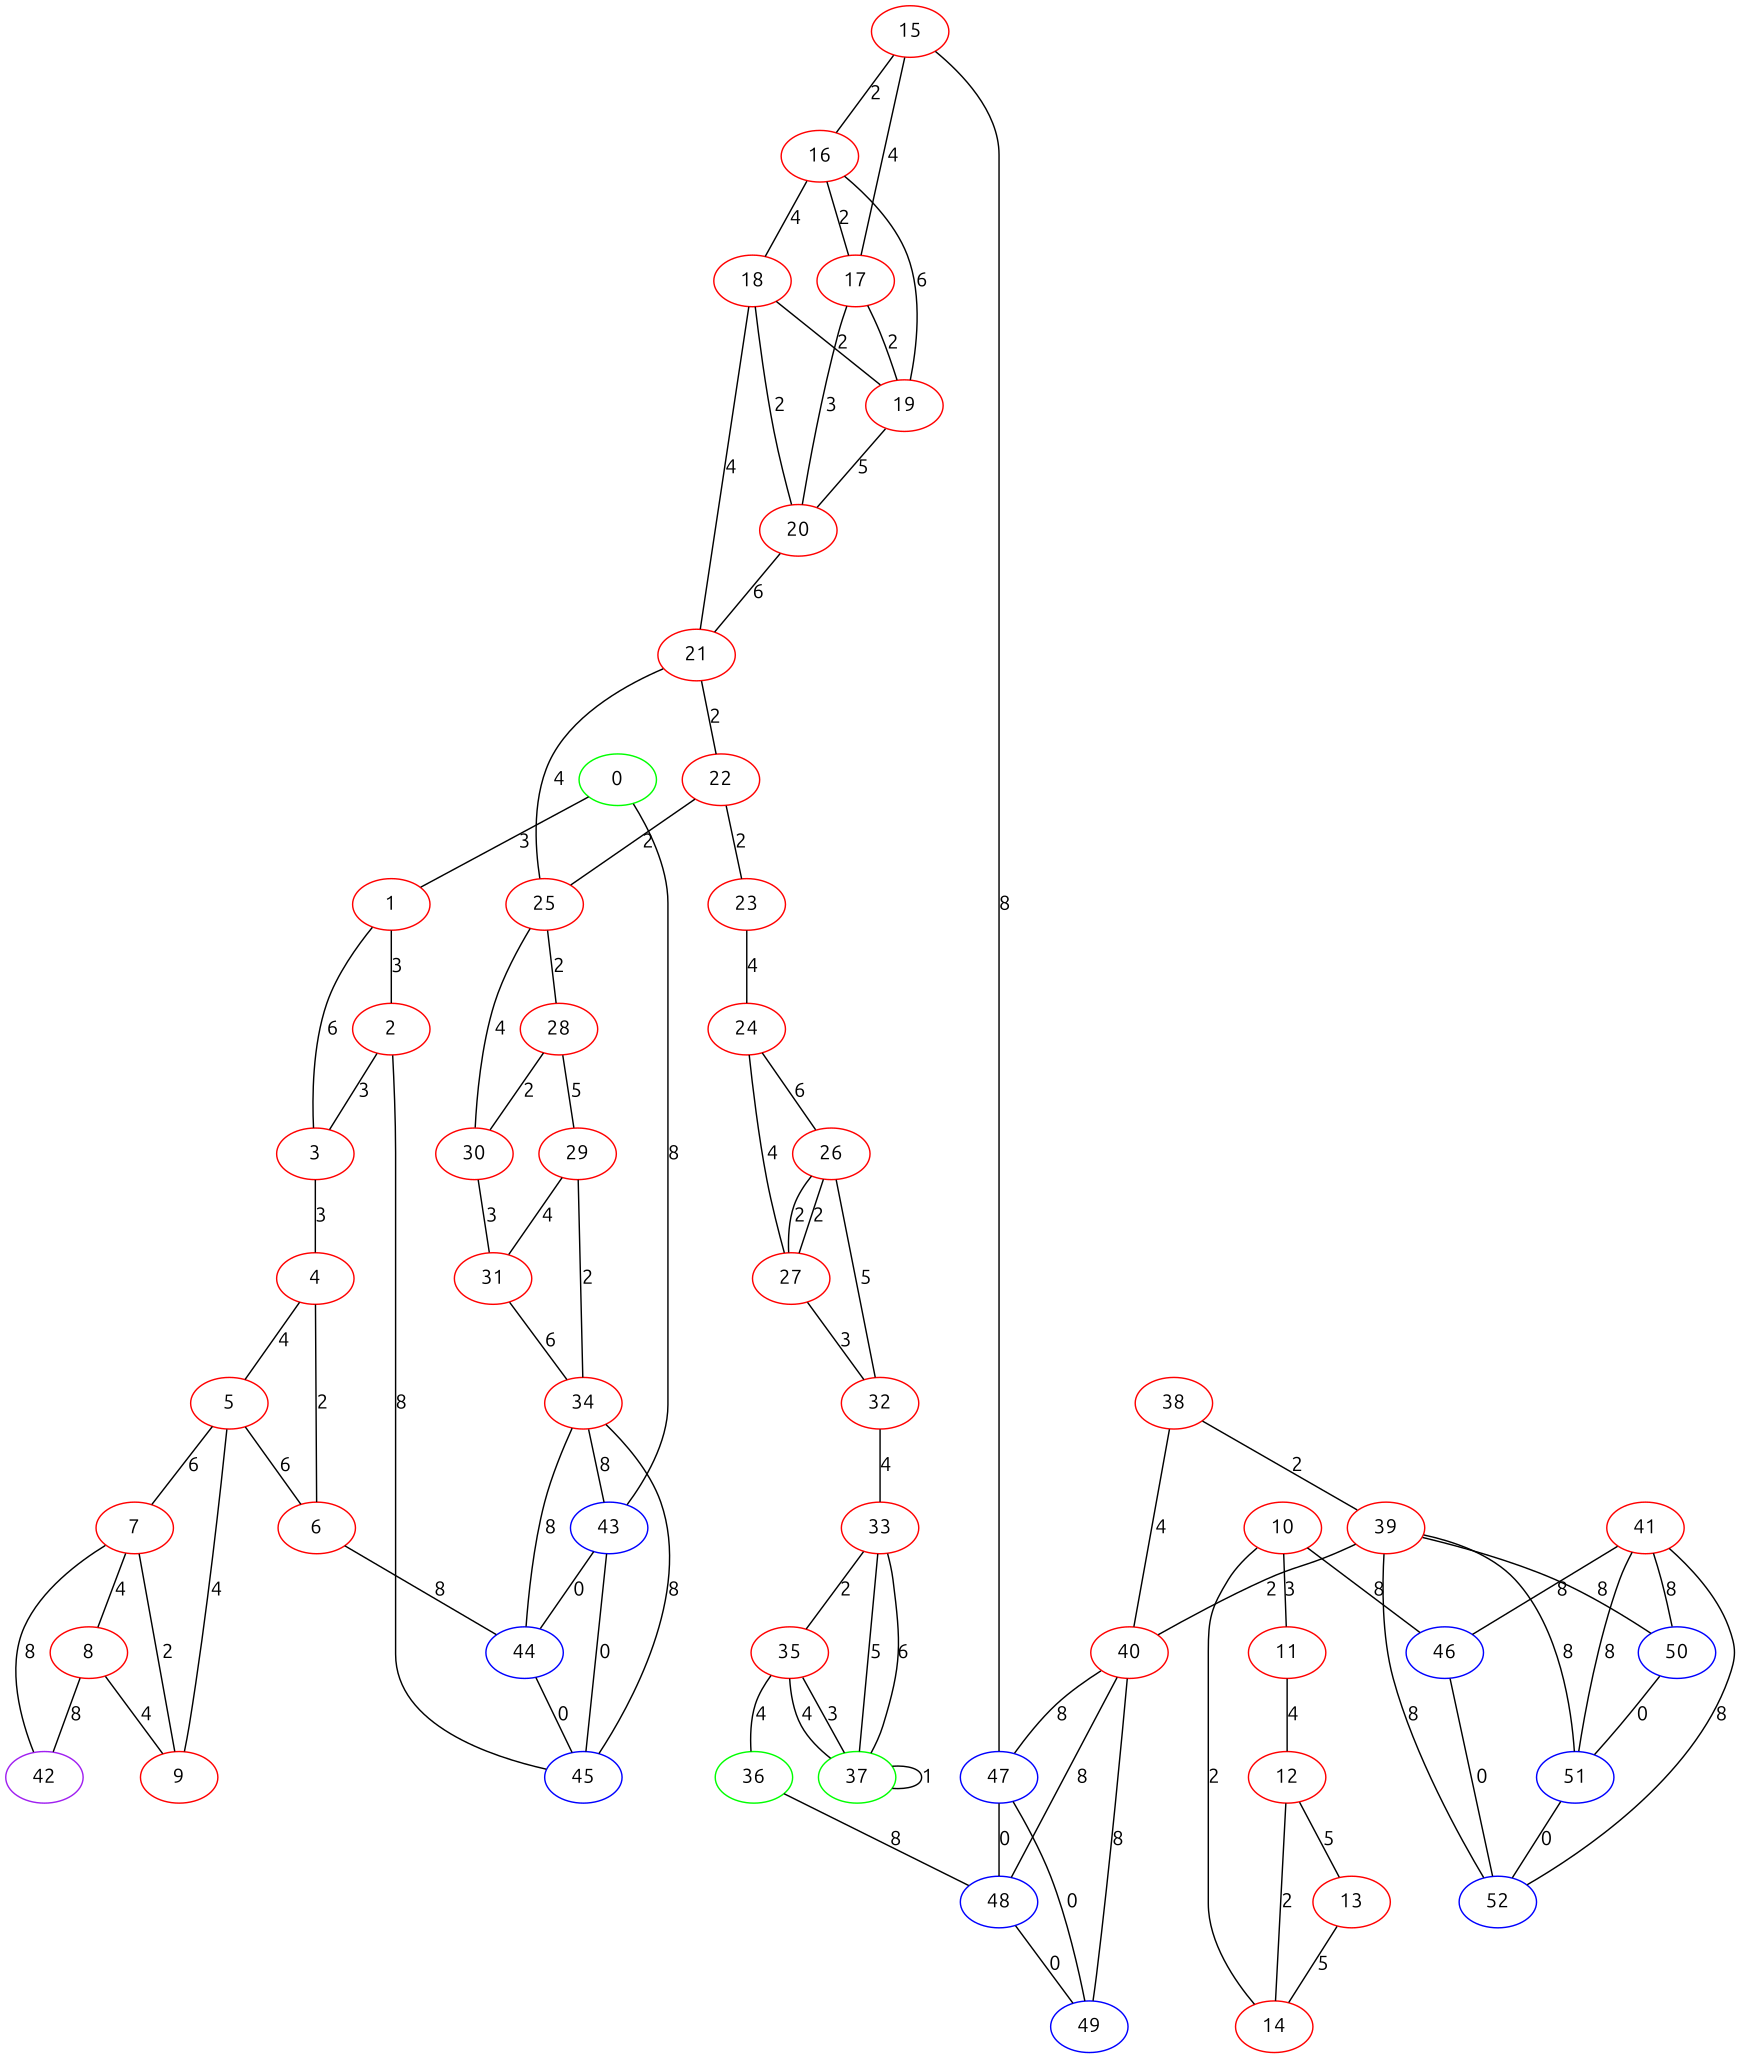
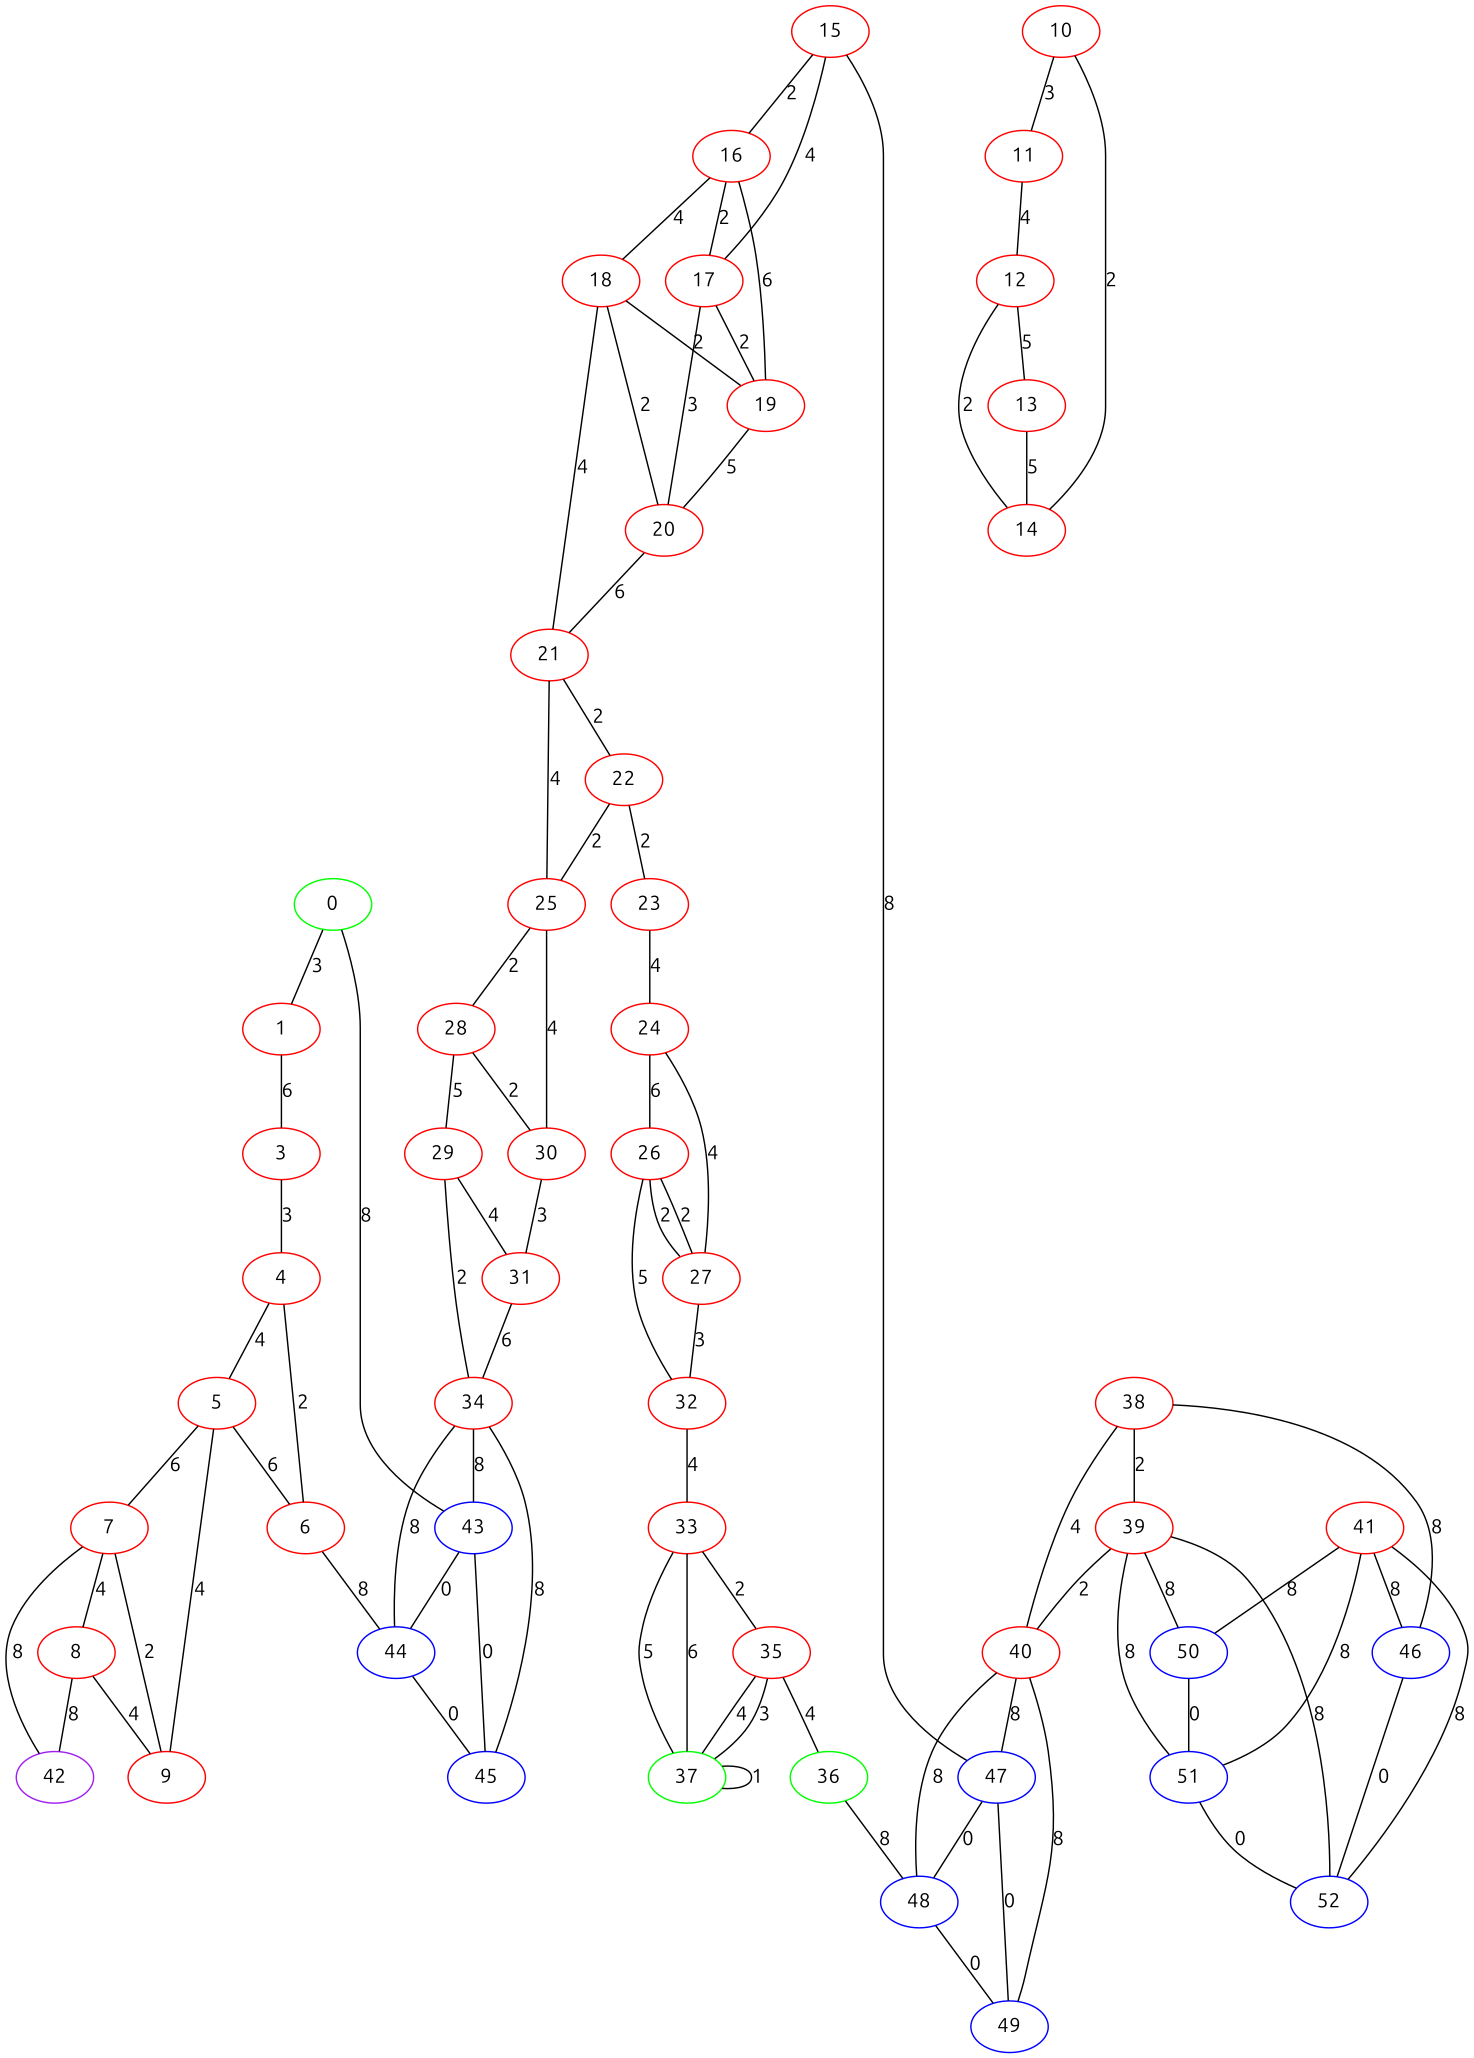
node "2": removed
edge "10" -- "46": now "38" -- "46"
